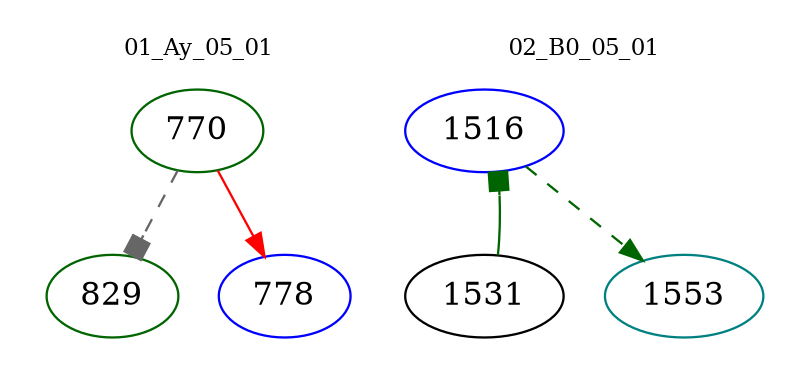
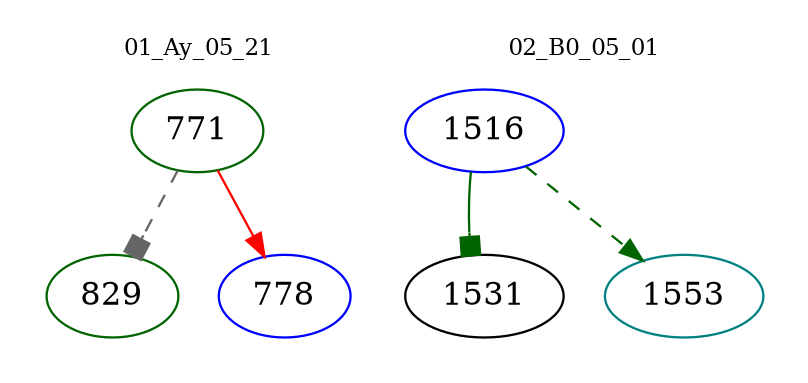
cluster "01_Ay_05_01": label "01_Ay_05_01" -> "01_Ay_05_21"
node "770": label "770" -> "771"
edge "1531" -> "1516": reversed
